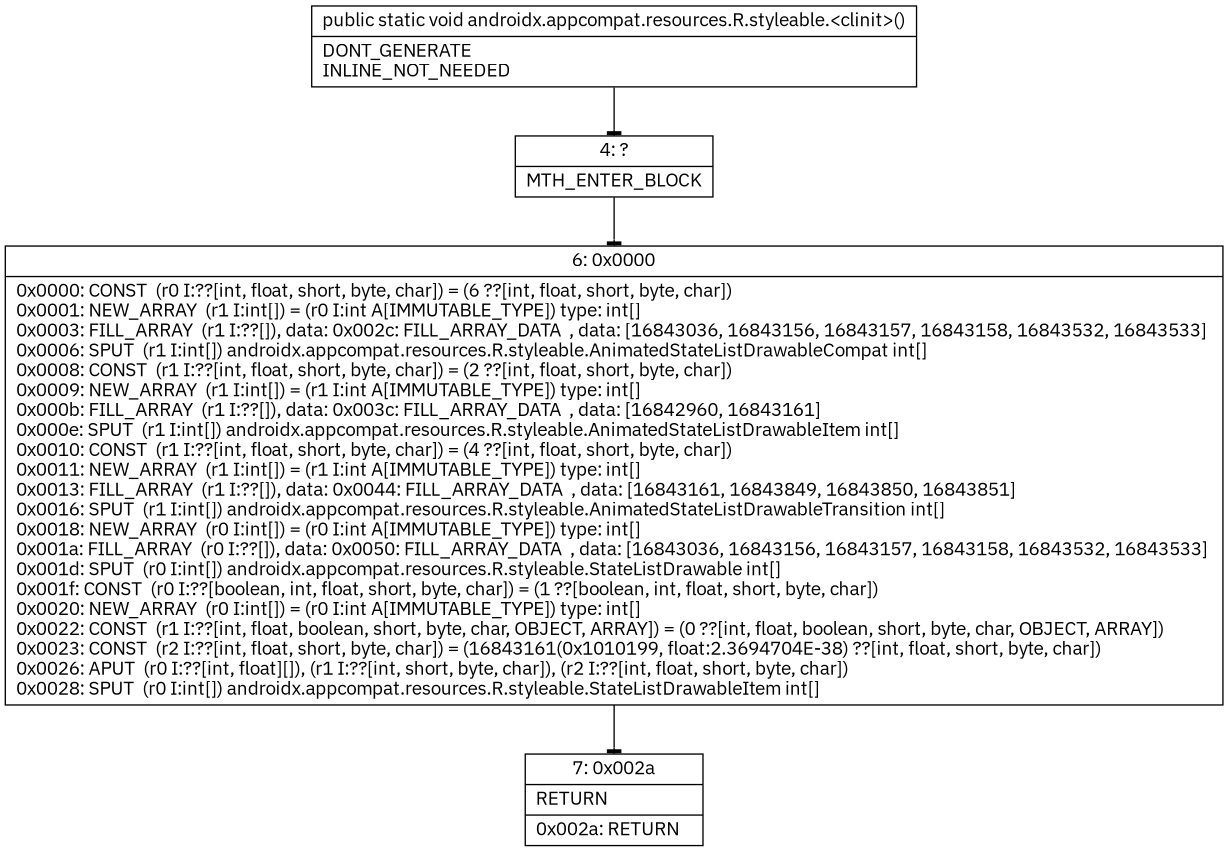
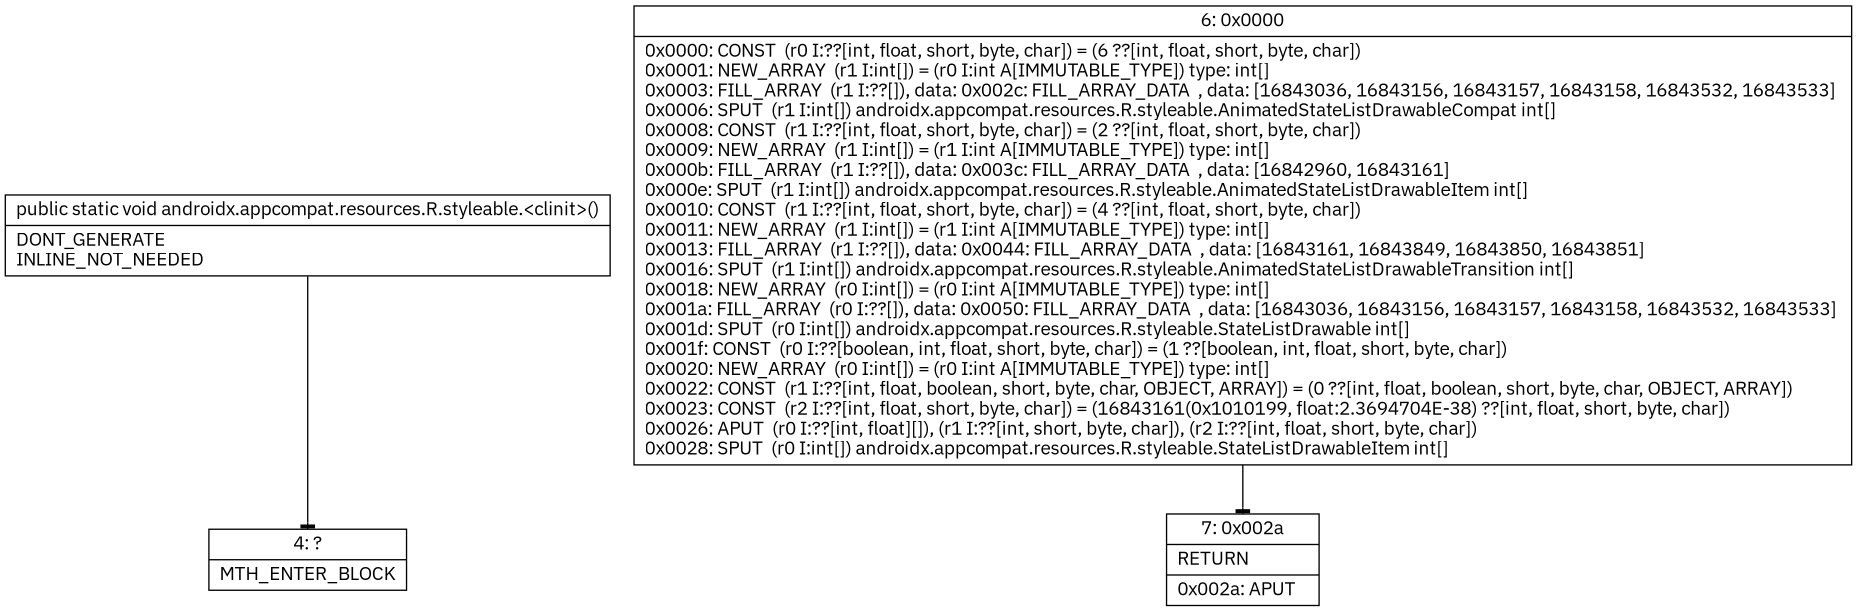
edge "4: ?" -> "6: 0x0000": removed
node "7: 0x002a": text "0x002a: RETURN" -> "0x002a: APUT"
